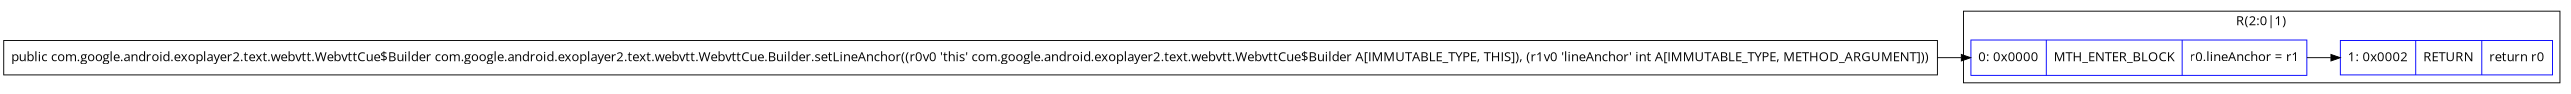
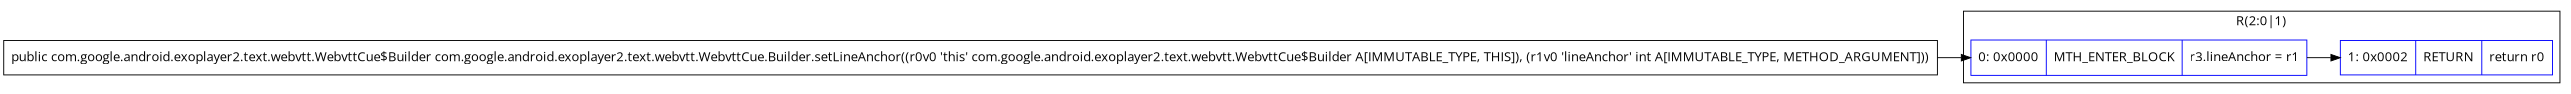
node "0: 0x0000": text "r0.lineAnchor = r1" -> "r3.lineAnchor = r1"
